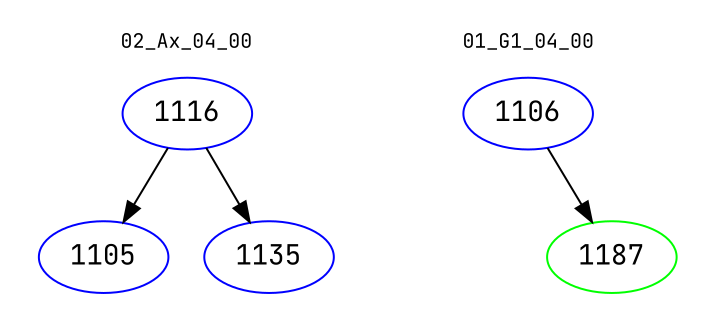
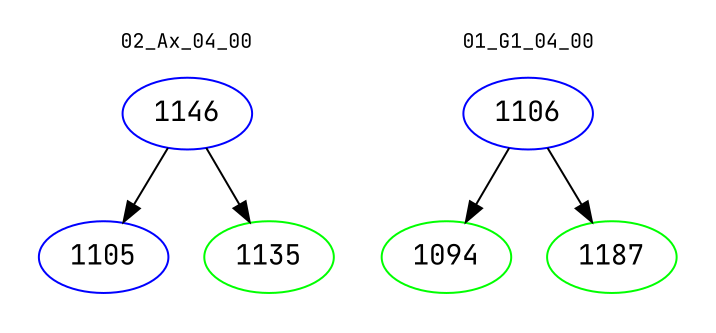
node "1116": label "1116" -> "1146"
node "1135": color blue -> green
node "1094": added
